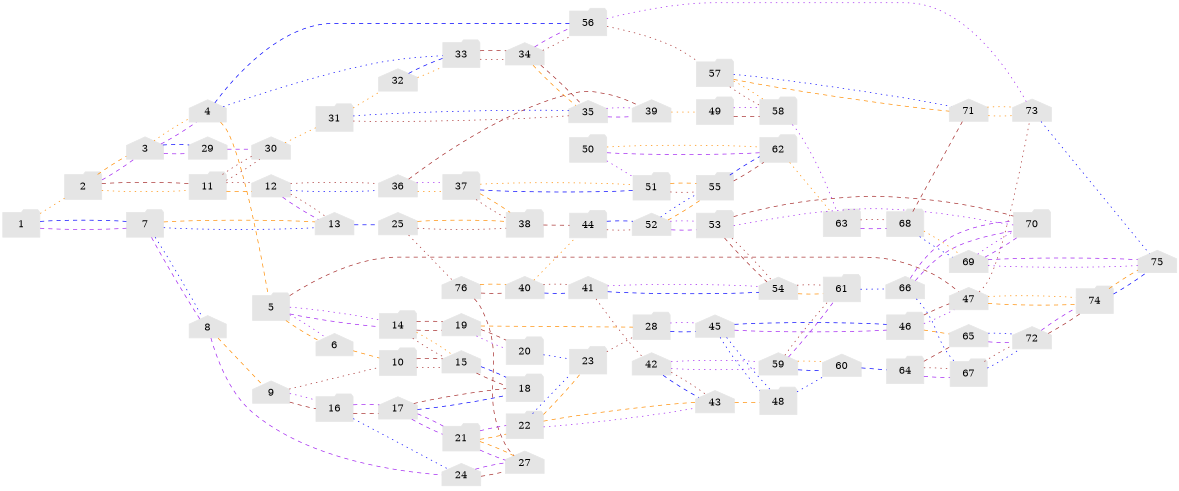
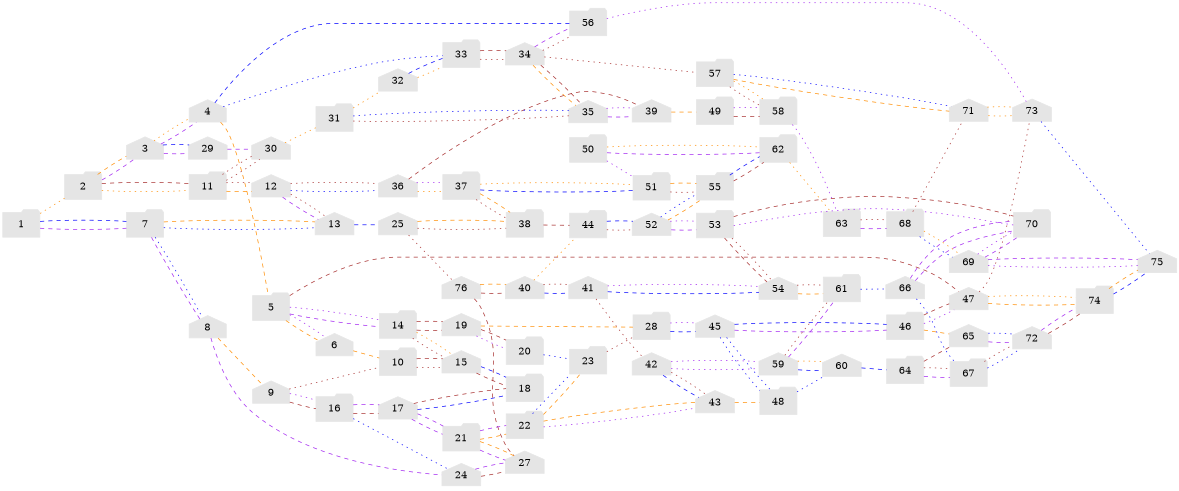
edge "56" -- "57": now "34" -- "57"
edge "39" -- "49": style dotted -> dashed
edge "71" -- "68": style dashed -> dotted
